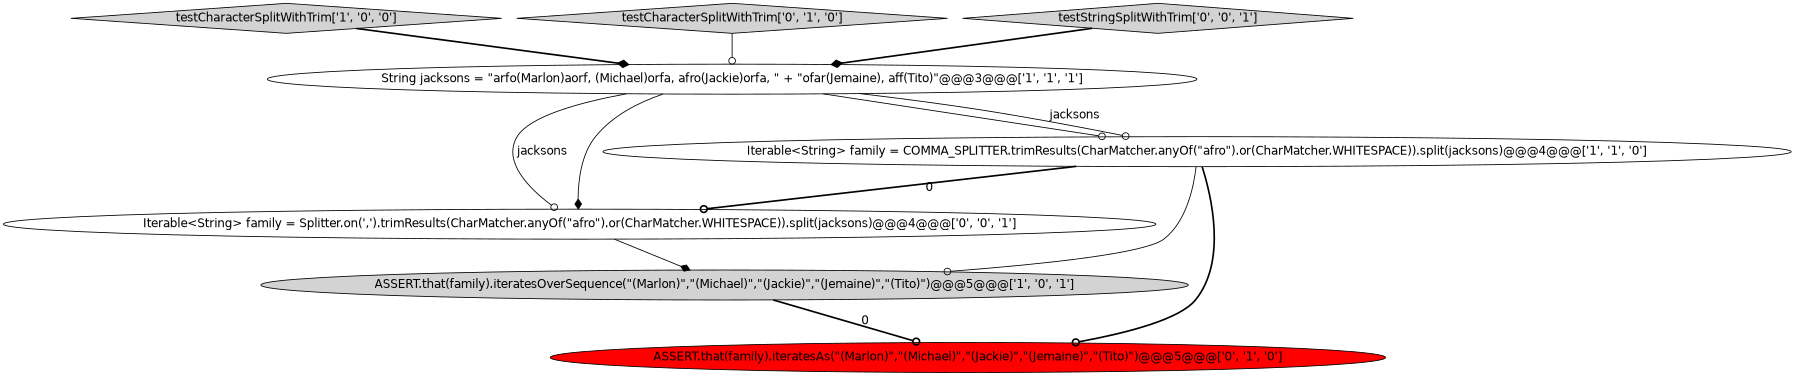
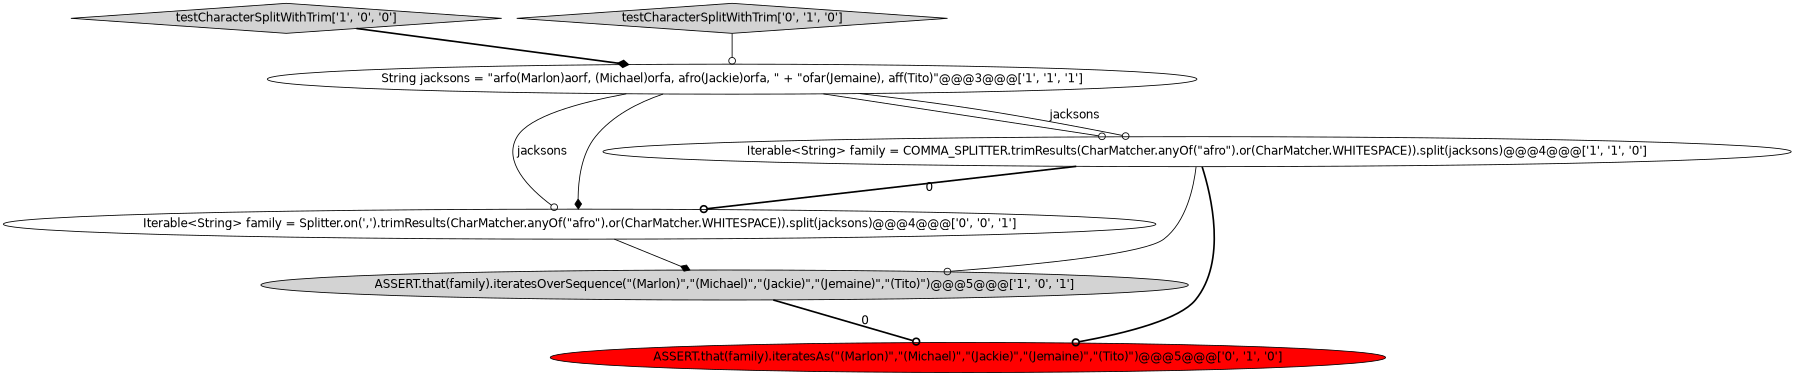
node "testStringSplitWithTrim['0', '0', '1']": removed
